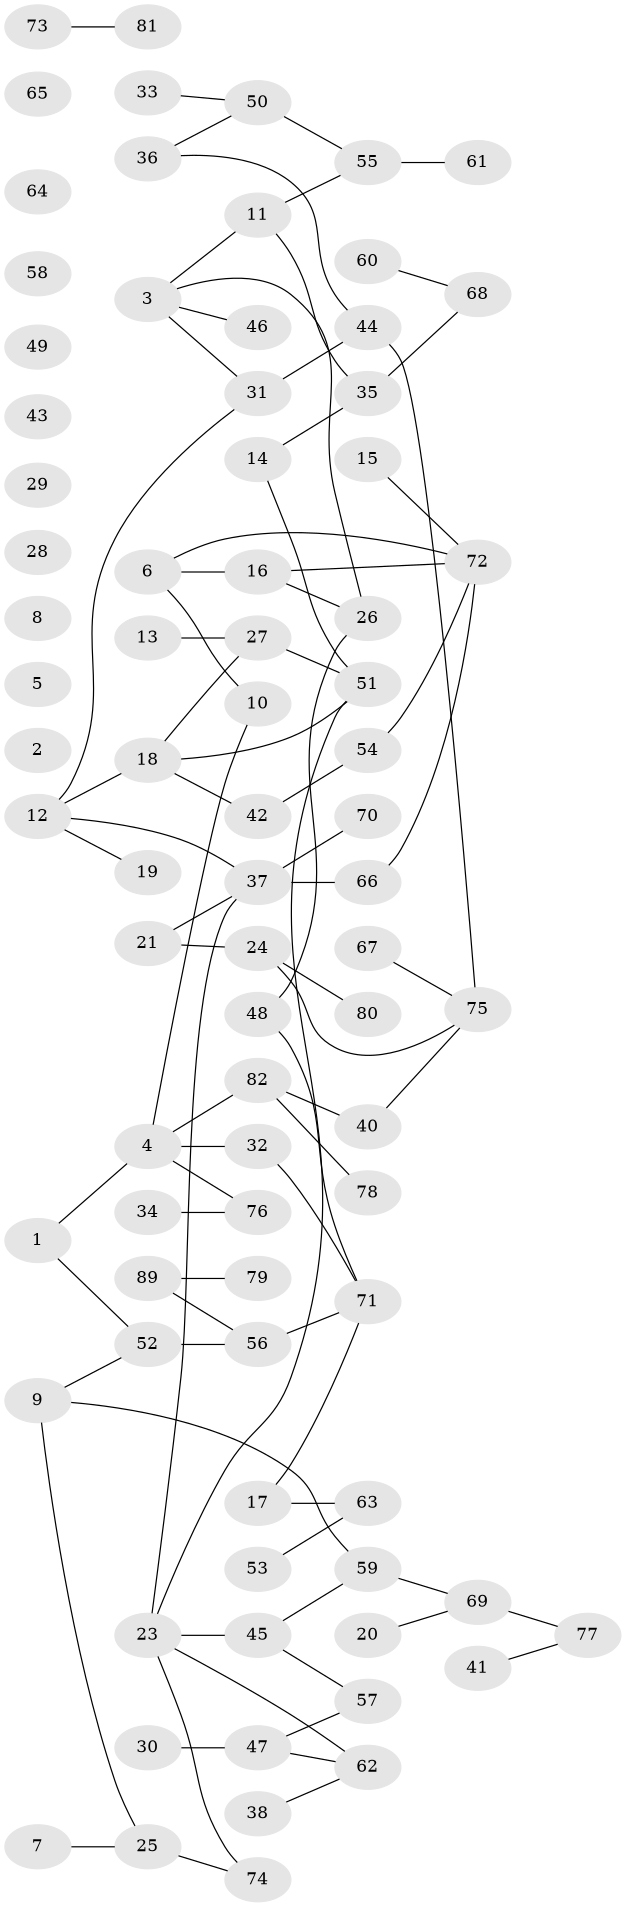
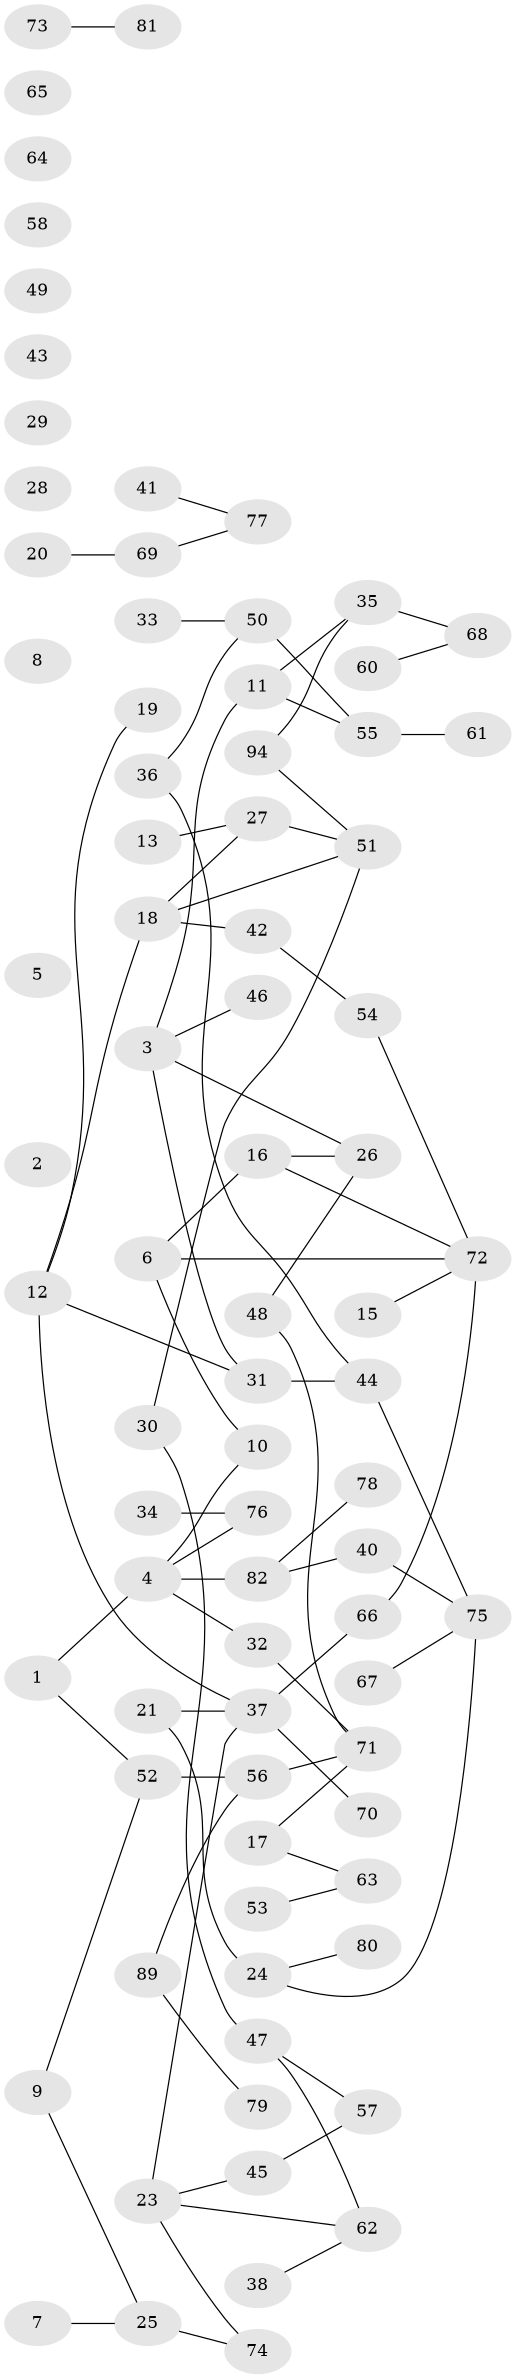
node "14": label "14" -> "94"
edge "51" -- "23": now "51" -- "30"
node "59": removed
